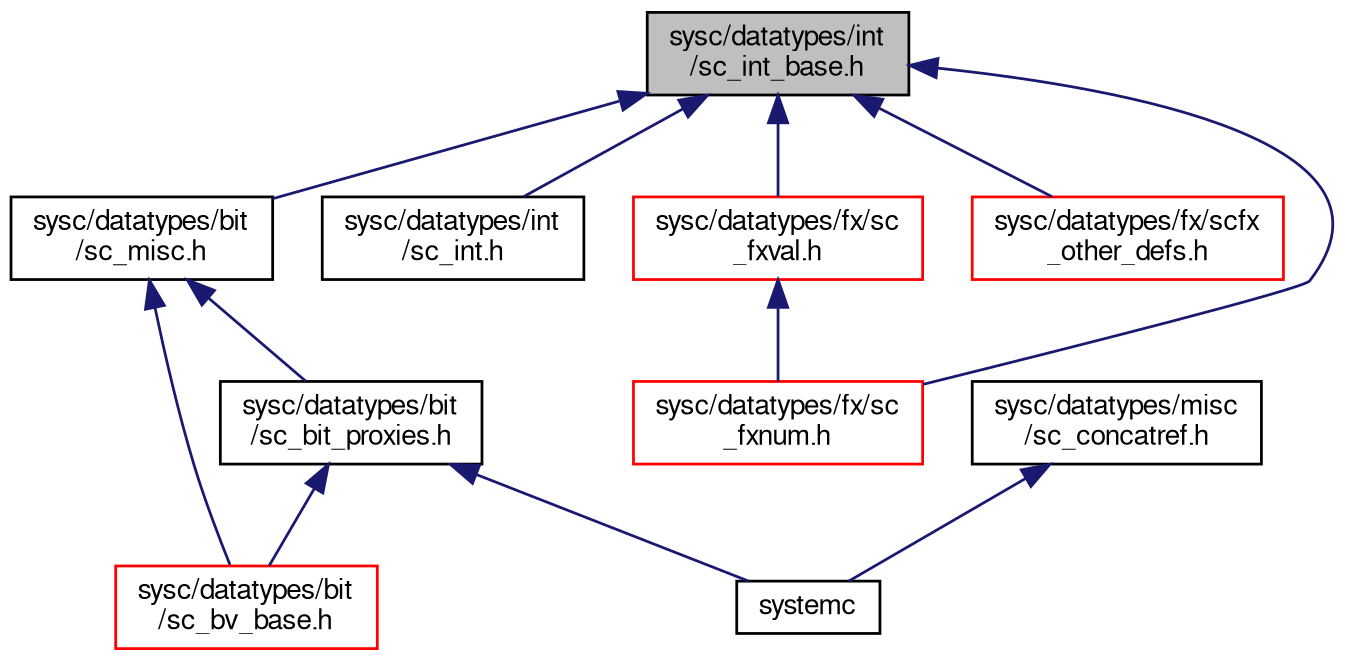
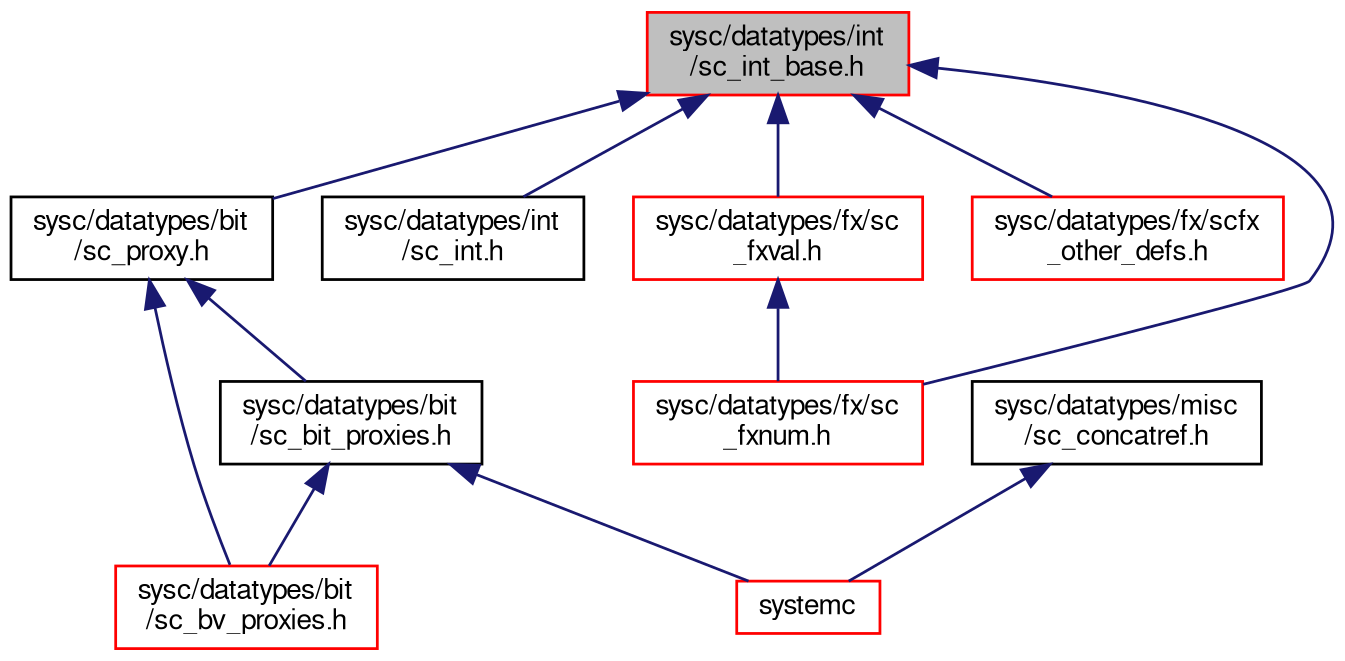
node "sysc/datatypes/int /sc_int_base.h": color black -> red
node "sysc/datatypes/bit /sc_misc.h": label "sysc/datatypes/bit /sc_misc.h" -> "sysc/datatypes/bit /sc_proxy.h"
node "sysc/datatypes/bit /sc_bv_base.h": label "sysc/datatypes/bit /sc_bv_base.h" -> "sysc/datatypes/bit /sc_bv_proxies.h"
node "systemc": color black -> red
